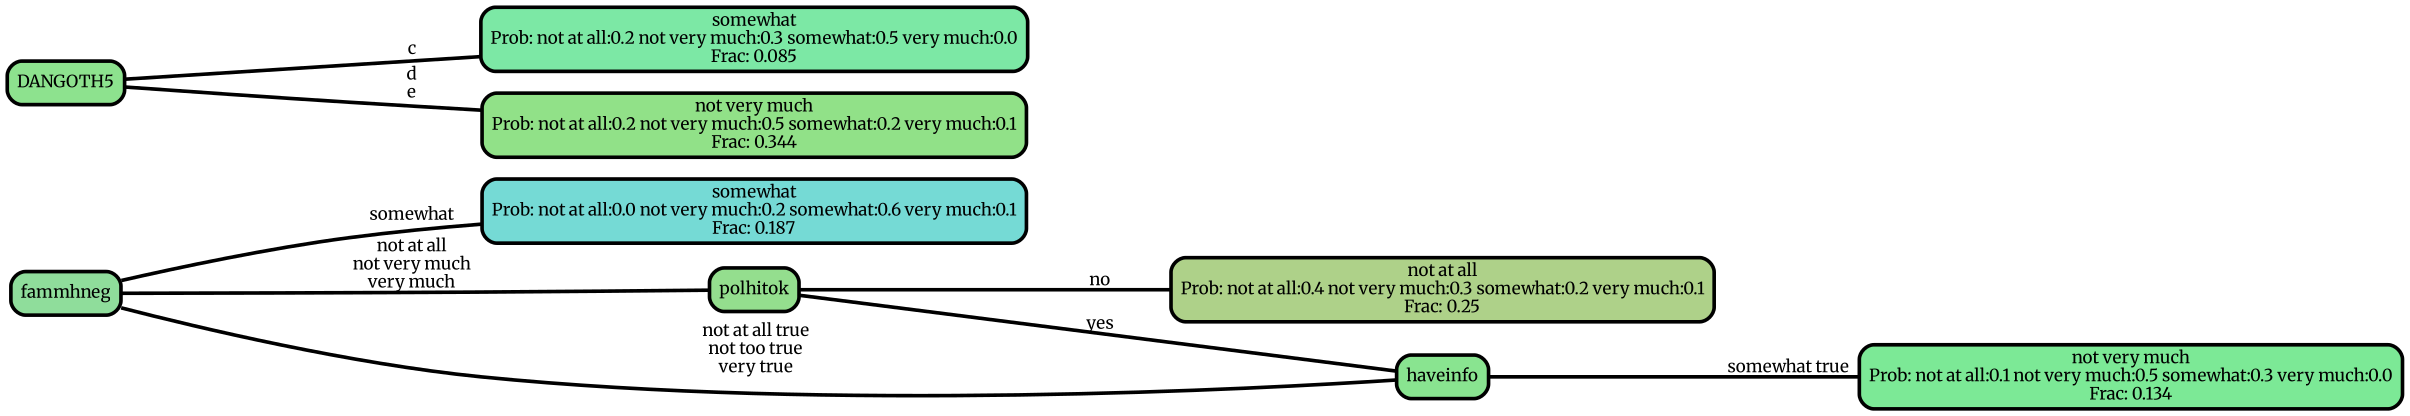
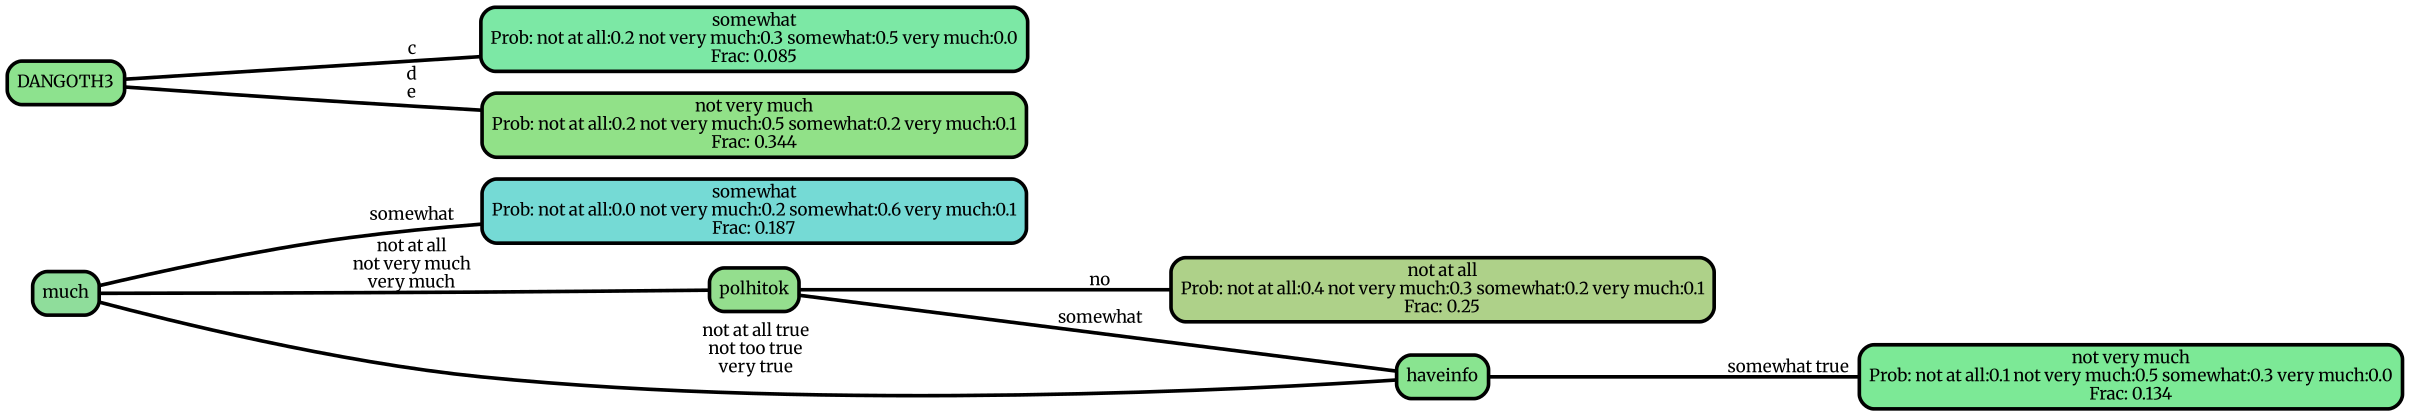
node "DANGOTH5": label "DANGOTH5" -> "DANGOTH3"
node "fammhneg": label "fammhneg" -> "much"
edge "polhitok" -- "haveinfo": label " yes" -> " somewhat"
